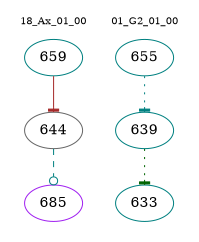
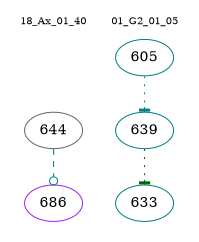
cluster "18_Ax_01_00": label "18_Ax_01_00" -> "18_Ax_01_40"
cluster "01_G2_01_00": label "01_G2_01_00" -> "01_G2_01_05"
node "659": removed
node "655": label "655" -> "605"
node "685": label "685" -> "686"
